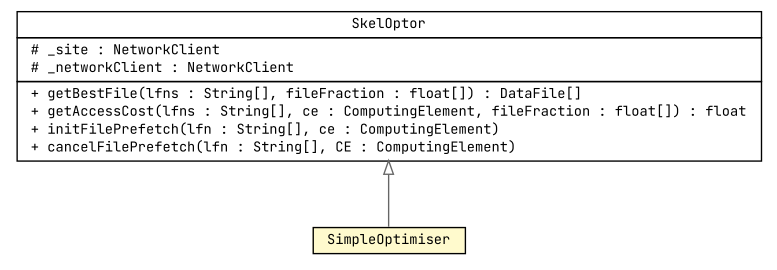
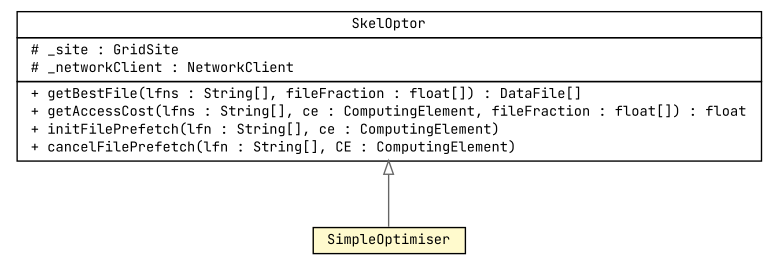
node "SkelOptor": text "# _site : NetworkClient" -> "# _site : GridSite"
